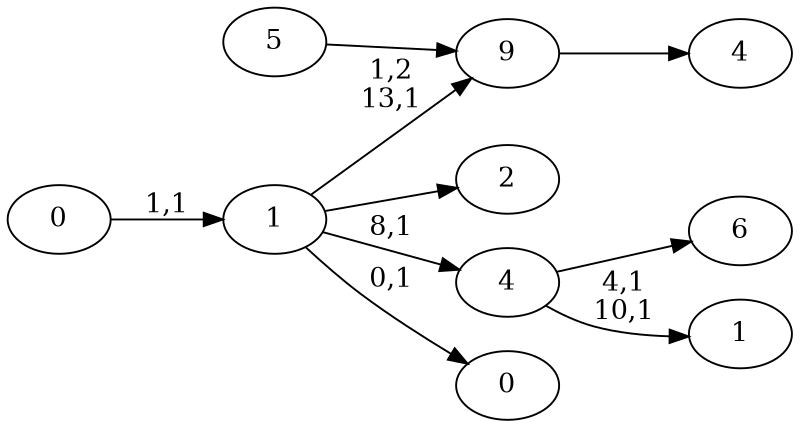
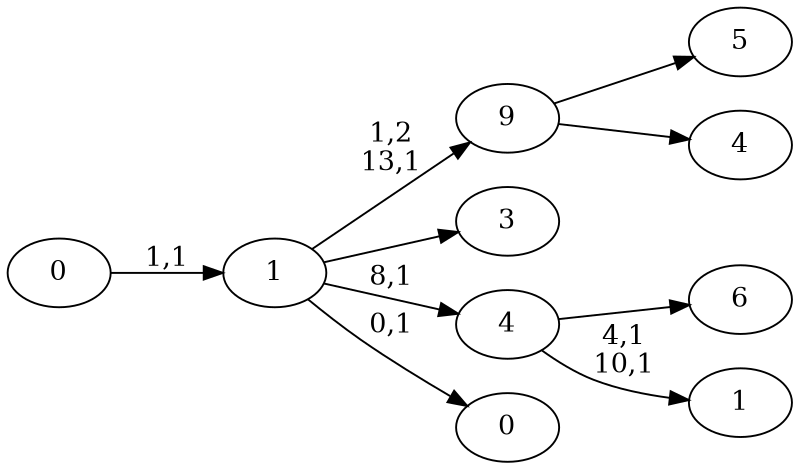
edge "5" -> "9": reversed
node "2": label "2" -> "3"
